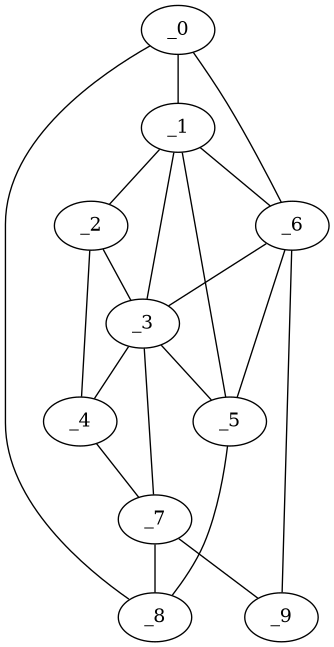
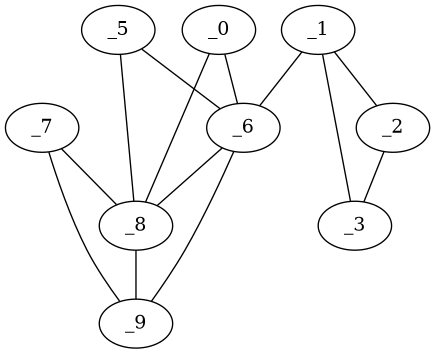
edge "_0" -- "_1": removed
edge "_1" -- "_5": removed
edge "_8" -- "_9": added
edge "_6" -- "_3": now "_6" -- "_8"
edge "_3" -- "_5": removed
edge "_3" -- "_7": removed
node "_4": removed
